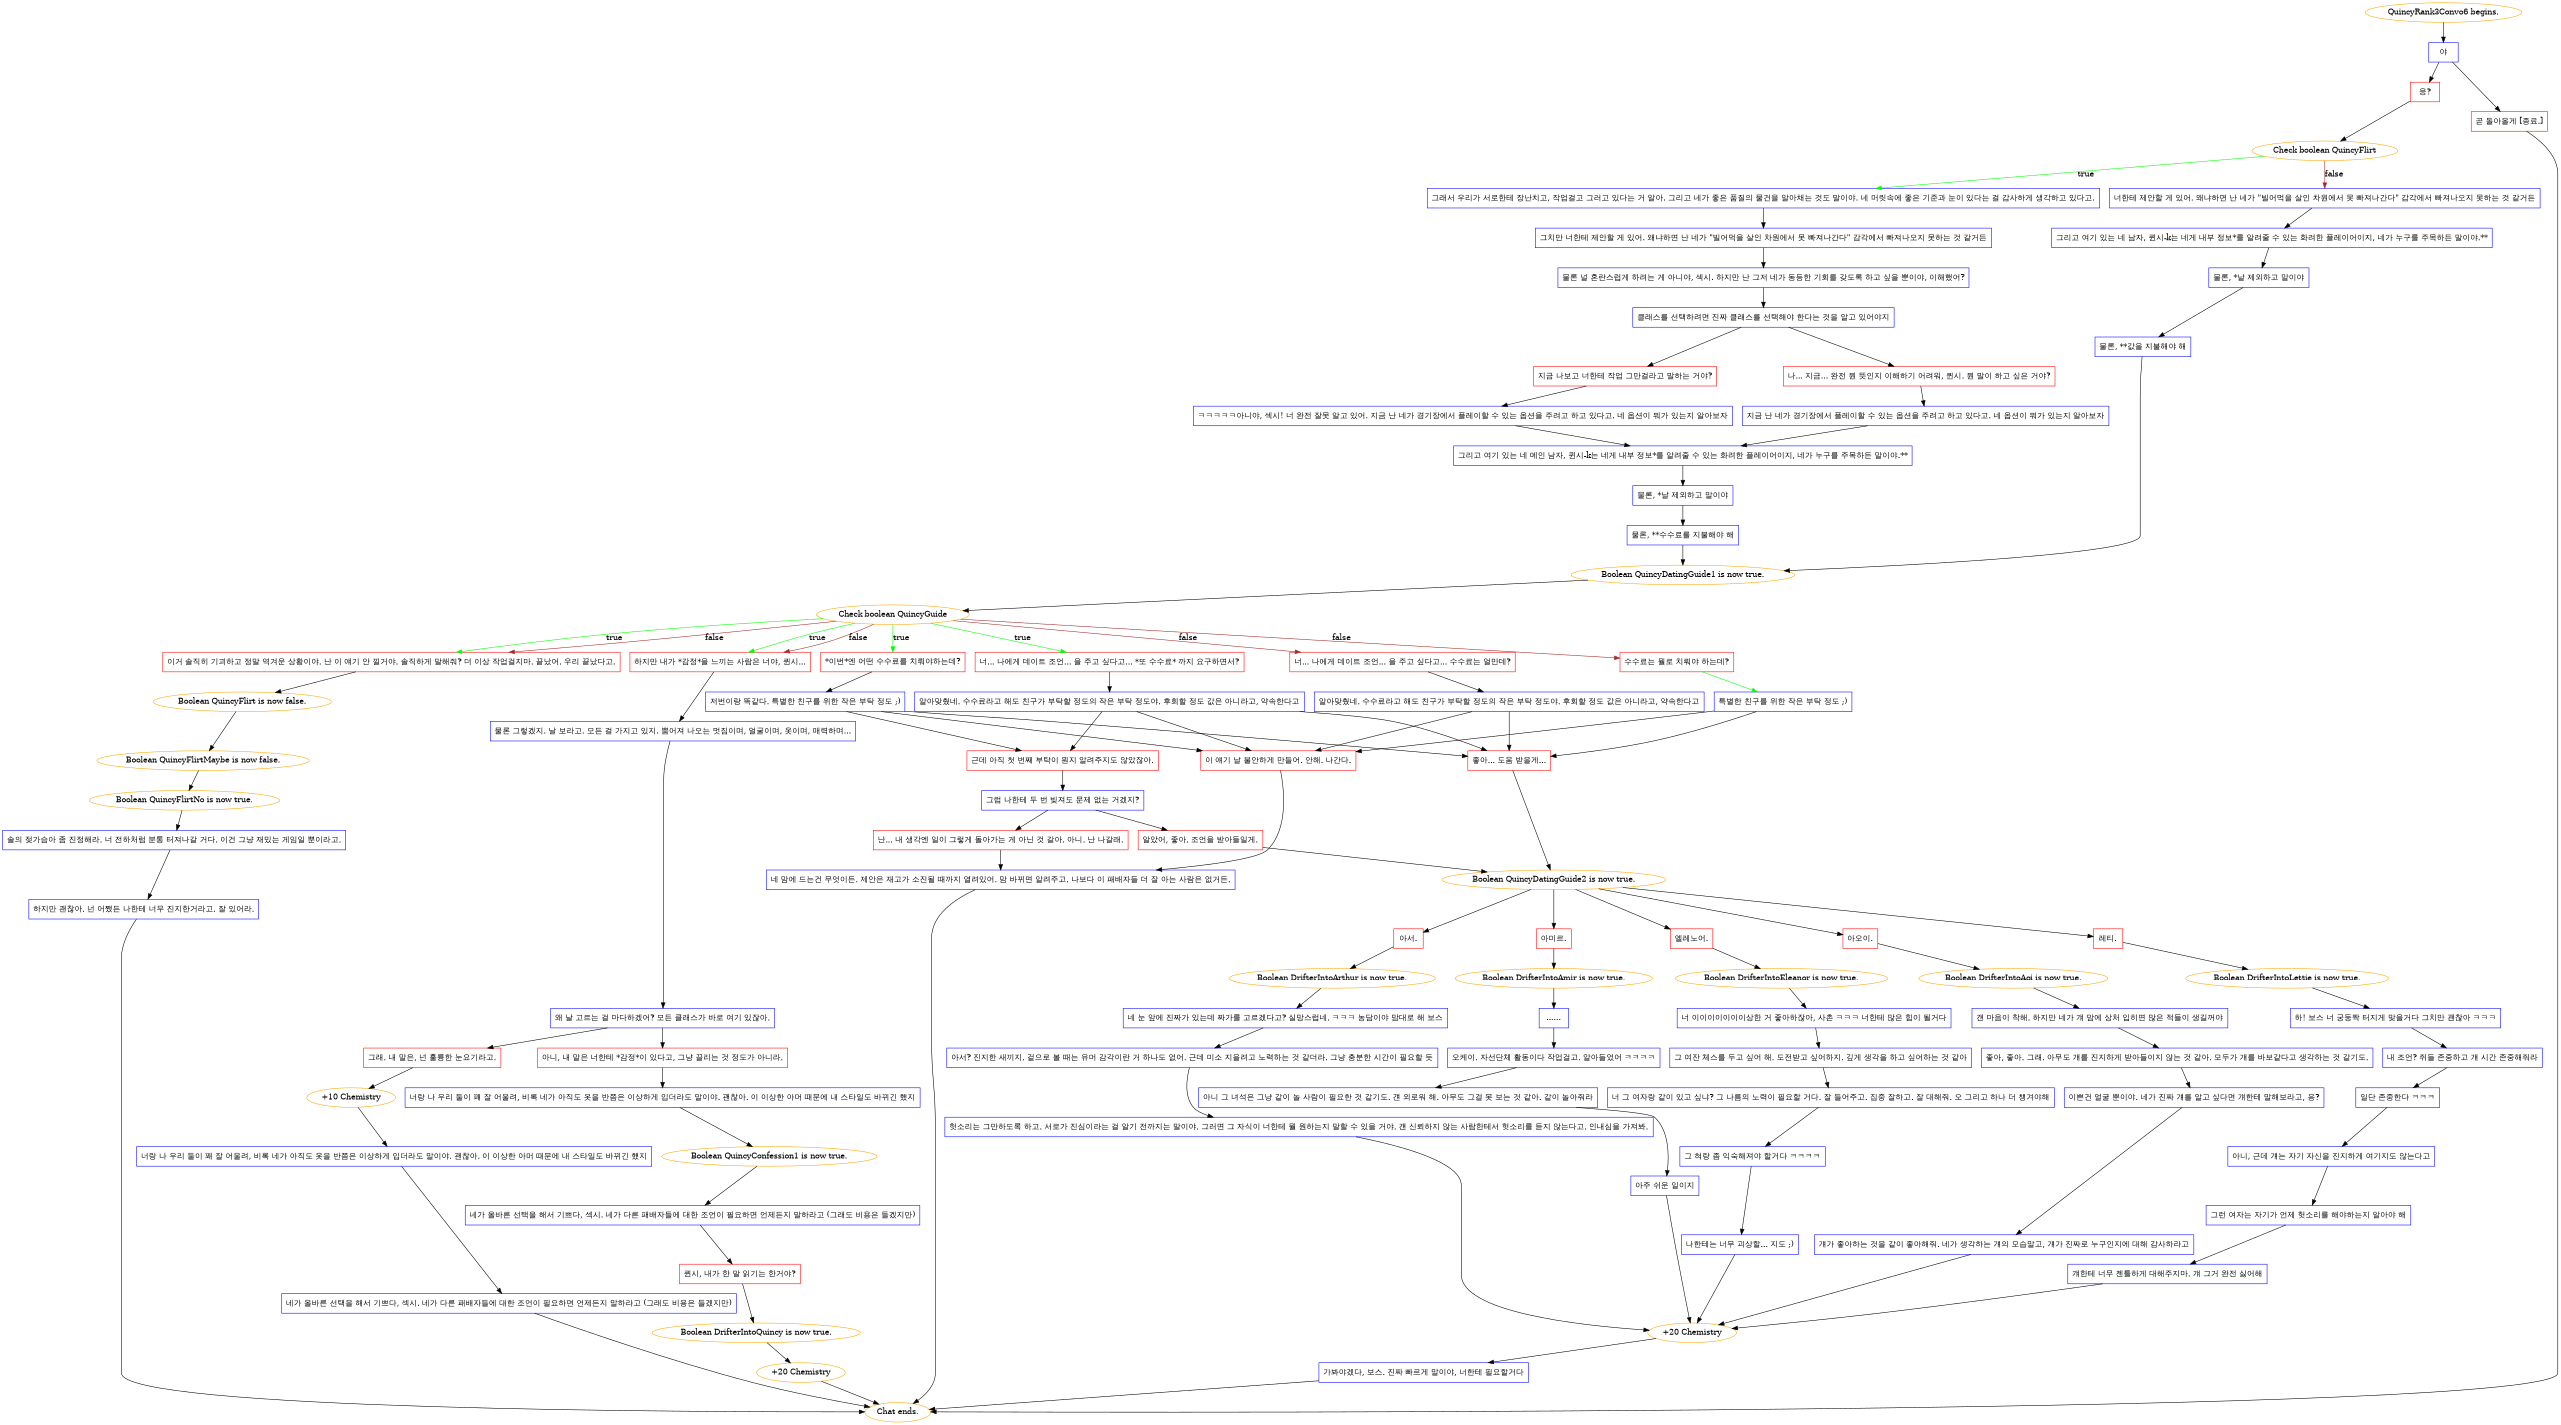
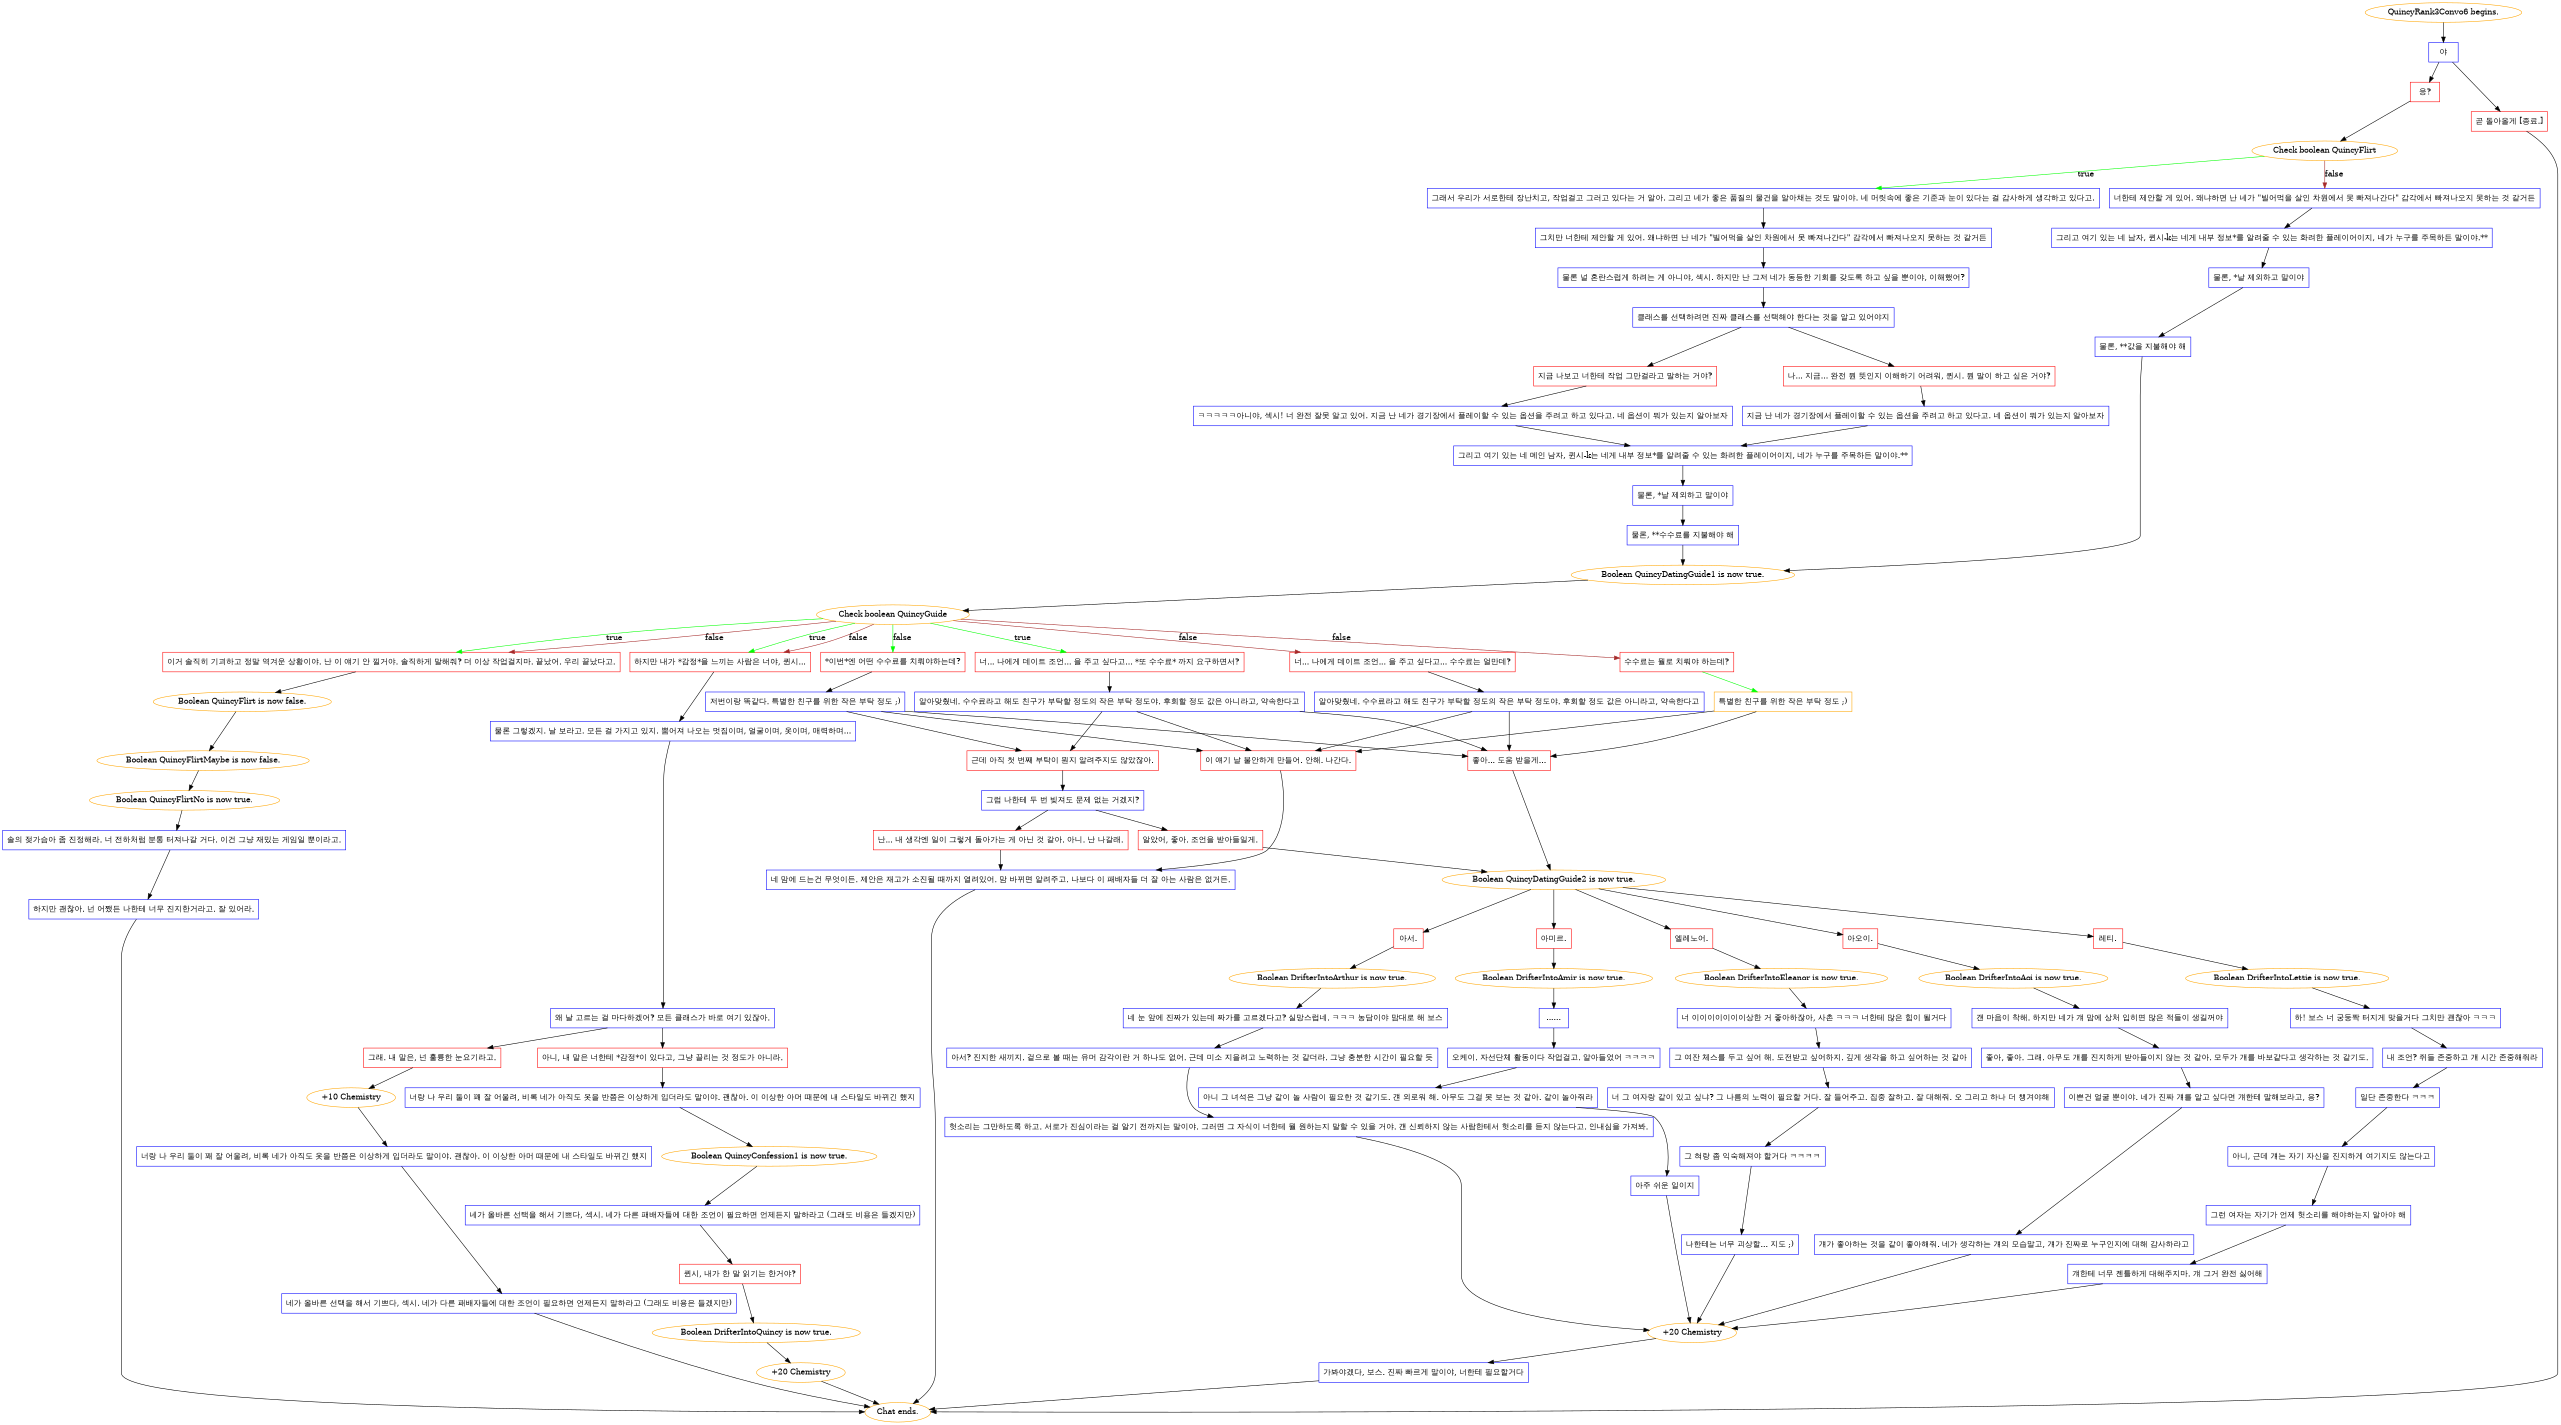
edge "Check boolean QuincyGuide" -> "*이번*엔 어떤 수수료를 치뤄야하는데?": label "true" -> "false"
node "특별한 친구를 위한 작은 부탁 정도 ;)": color blue -> orange
